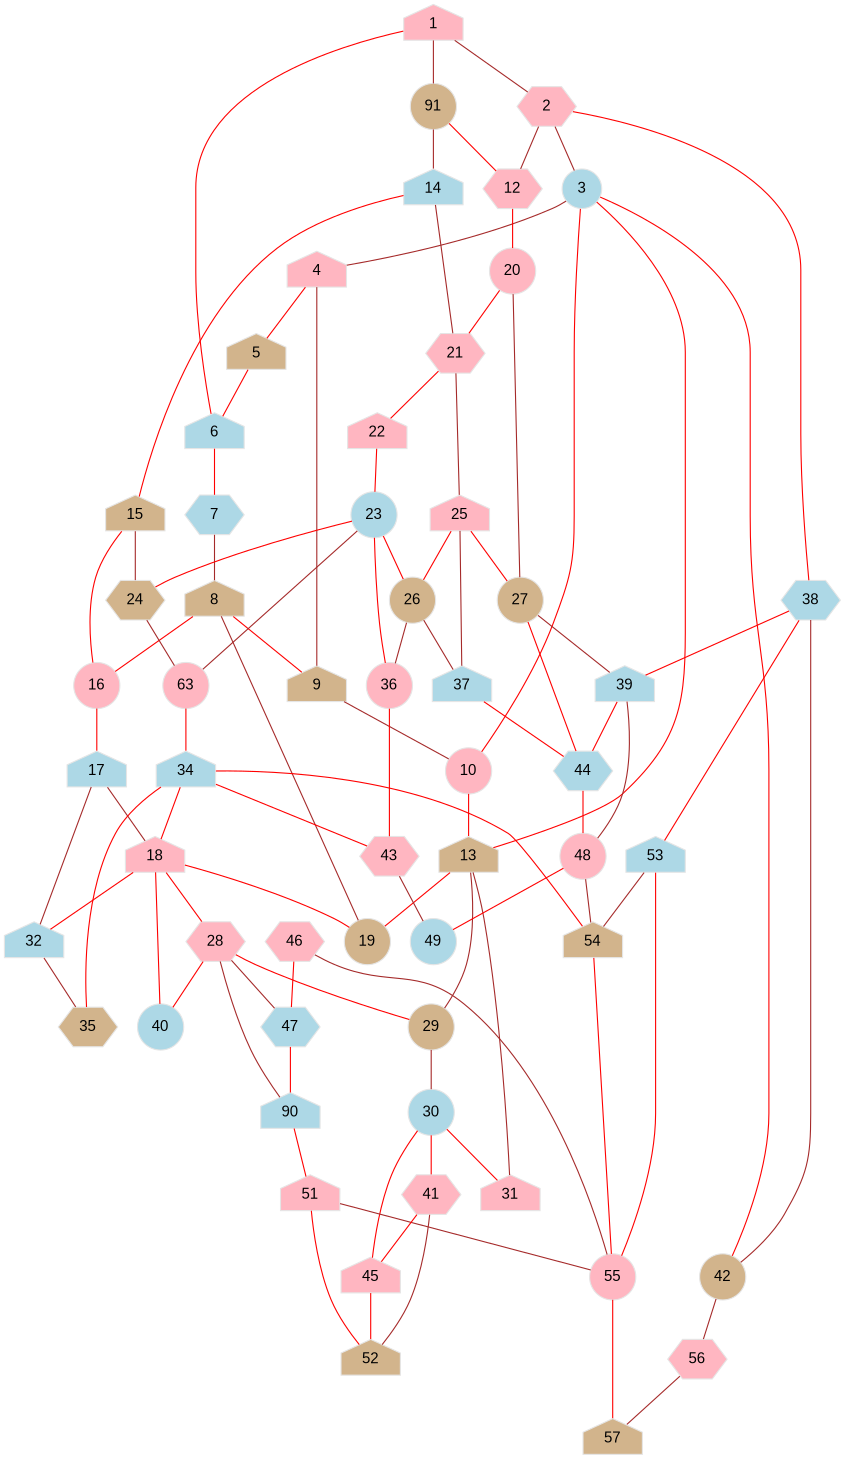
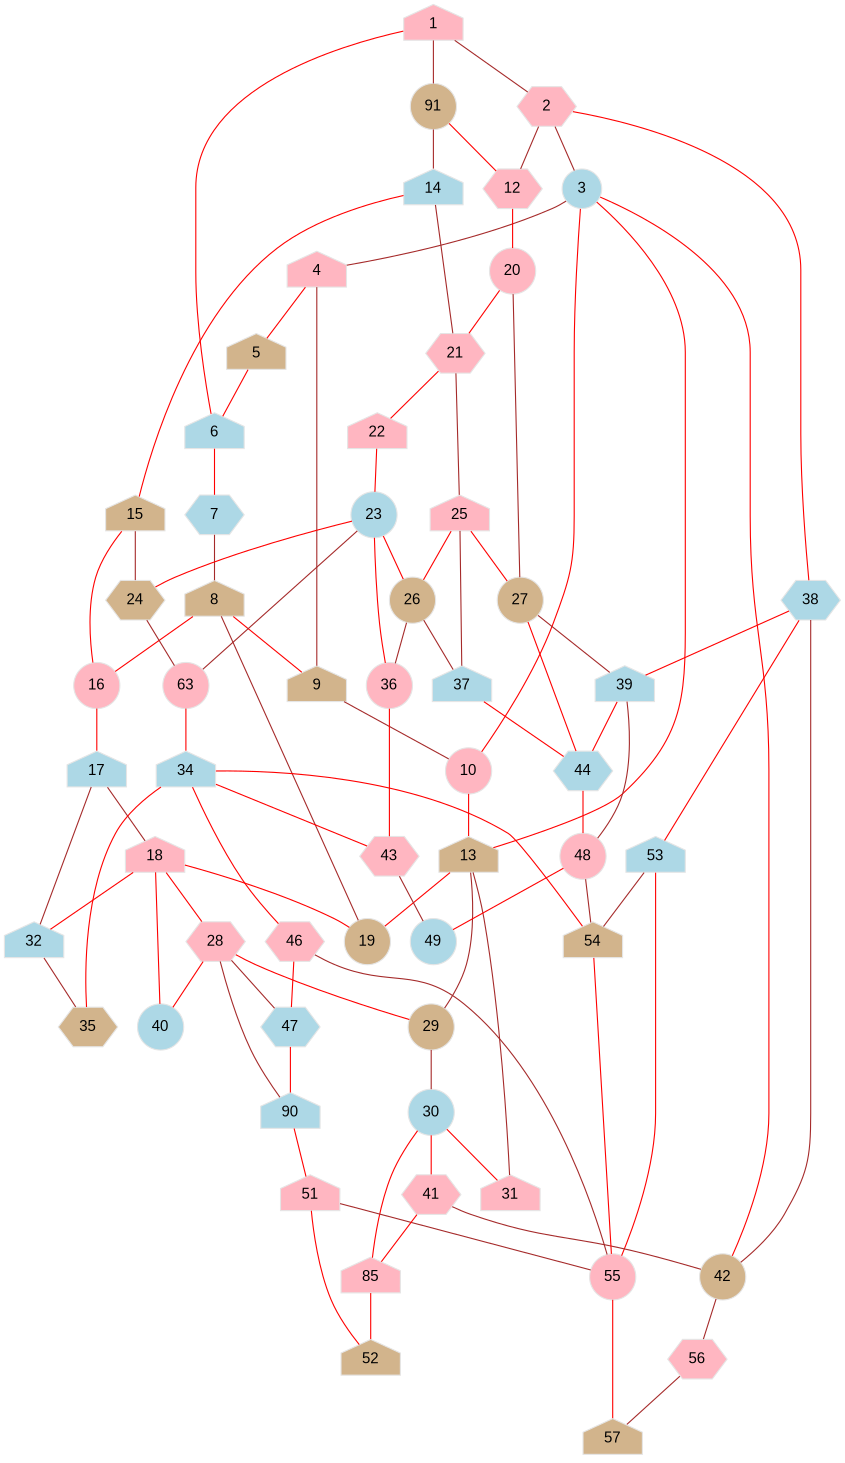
edge "34" -- "18": now "34" -- "46"
node "45": label "45" -> "85"
edge "41" -- "52": now "41" -- "42"
